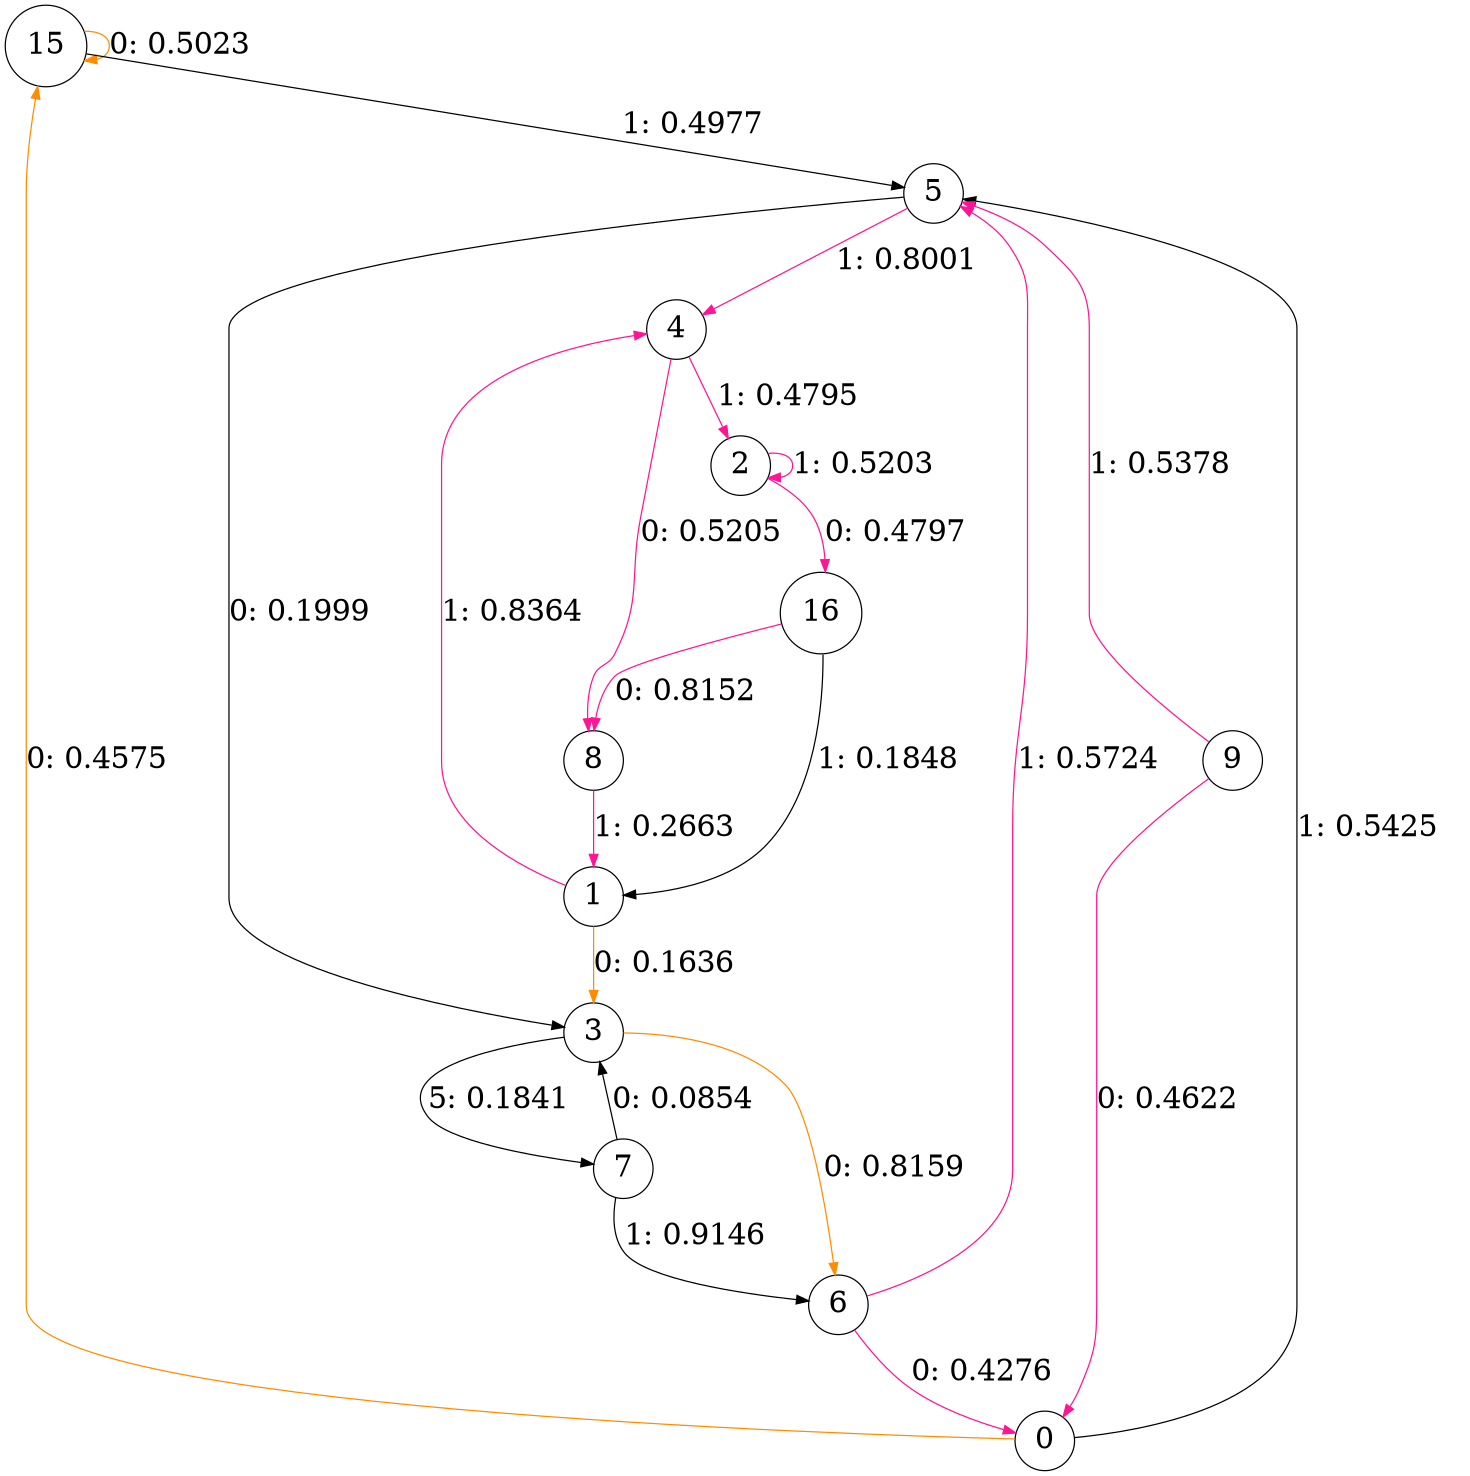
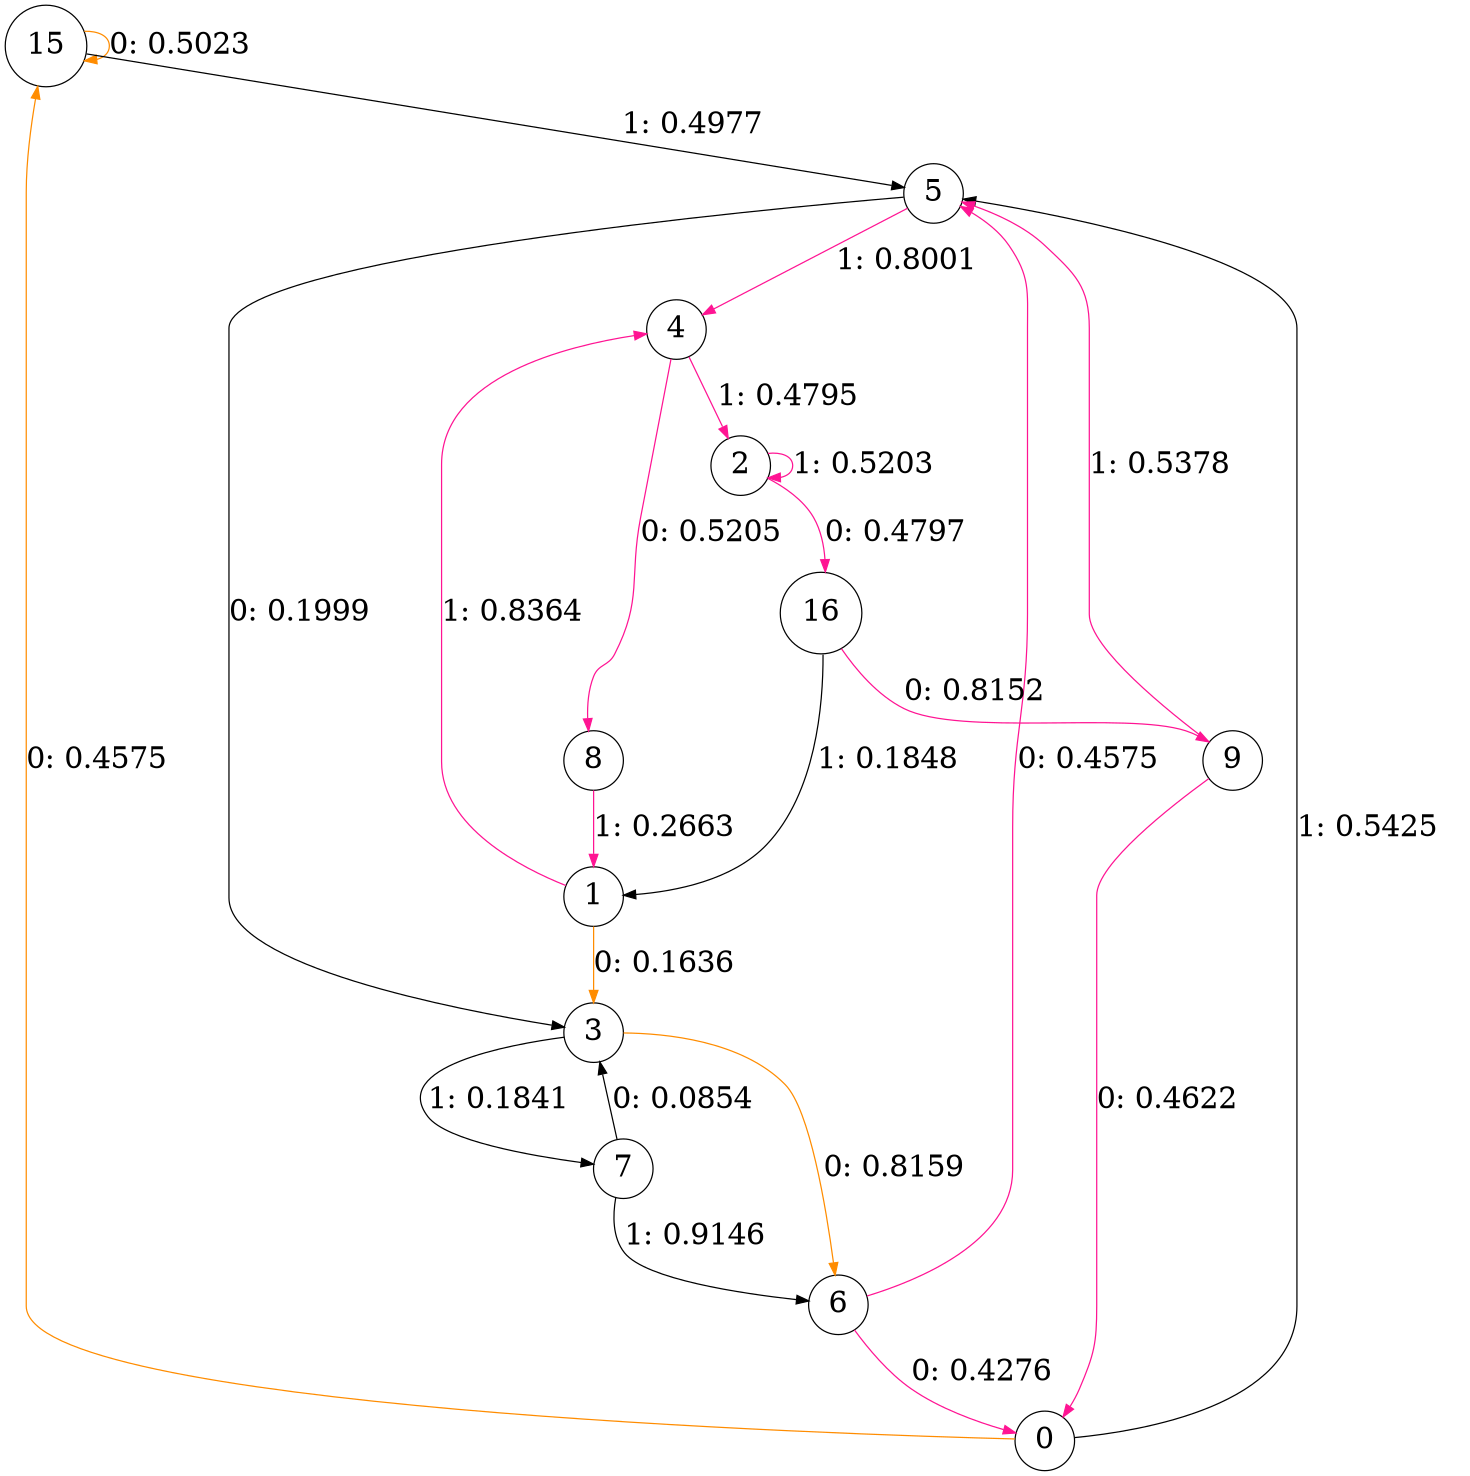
edge "16" -> "8": now "16" -> "9"
edge "6" -> "5": label "1: 0.5724   " -> "0: 0.4575   "
edge "3" -> "7": label "5: 0.1841   " -> "1: 0.1841   "
